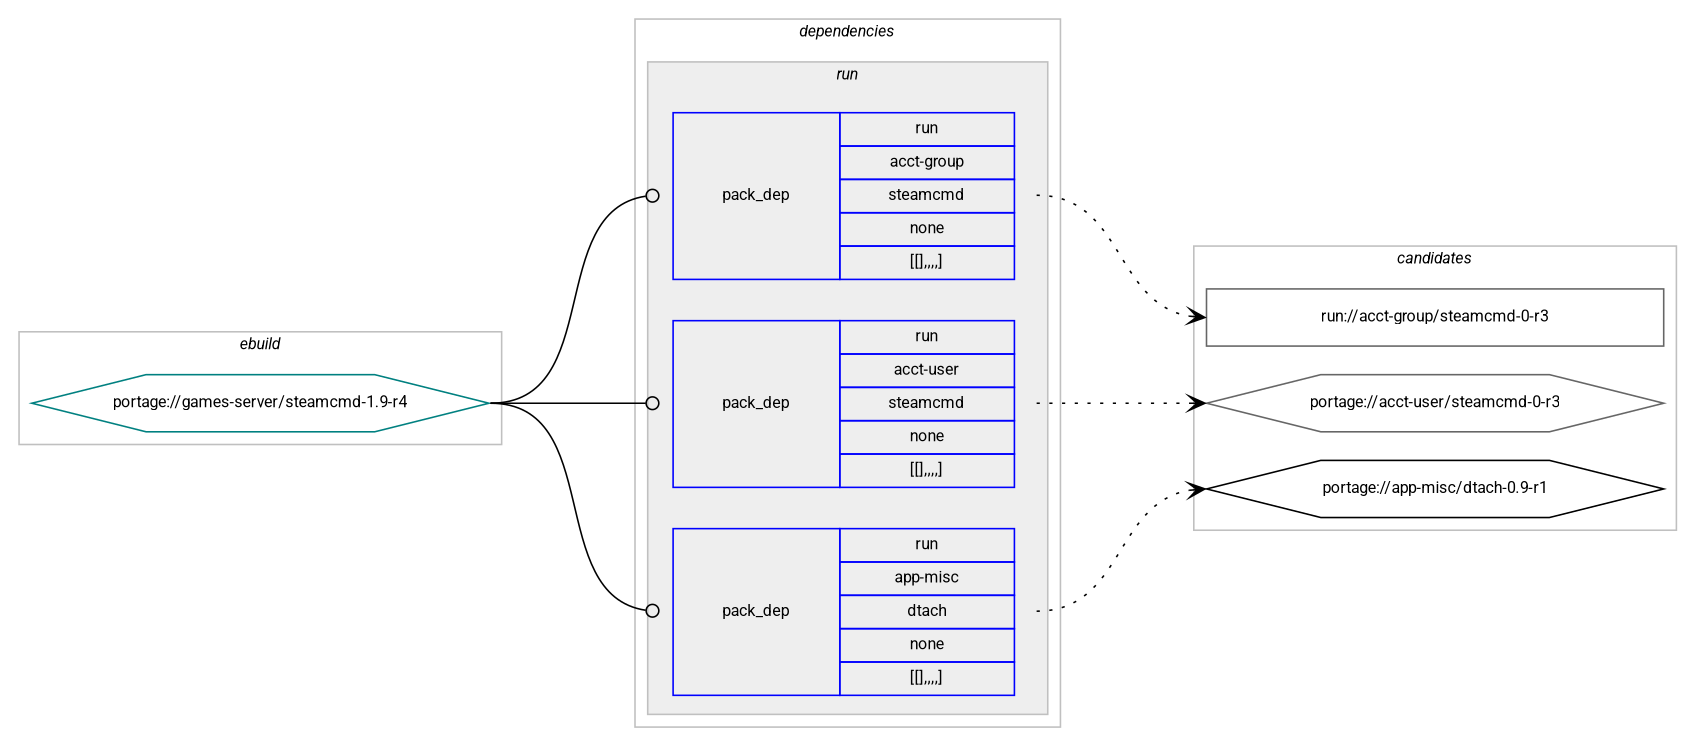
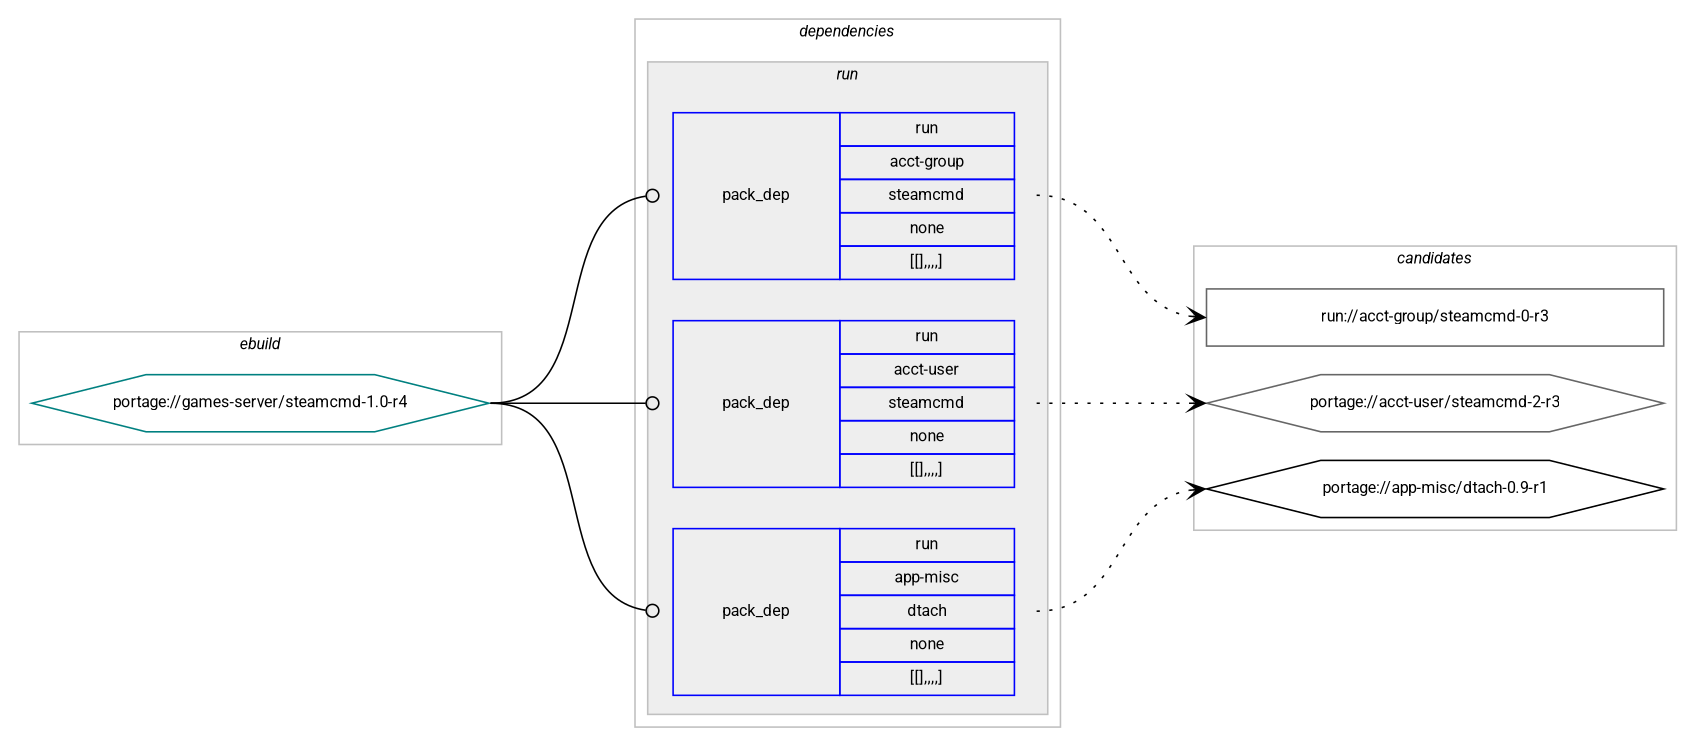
node "portage://games-server/steamcmd-1.9-r4": label "portage://games-server/steamcmd-1.9-r4" -> "portage://games-server/steamcmd-1.0-r4"
node "portage://acct-user/steamcmd-0-r3": label "portage://acct-user/steamcmd-0-r3" -> "portage://acct-user/steamcmd-2-r3"
